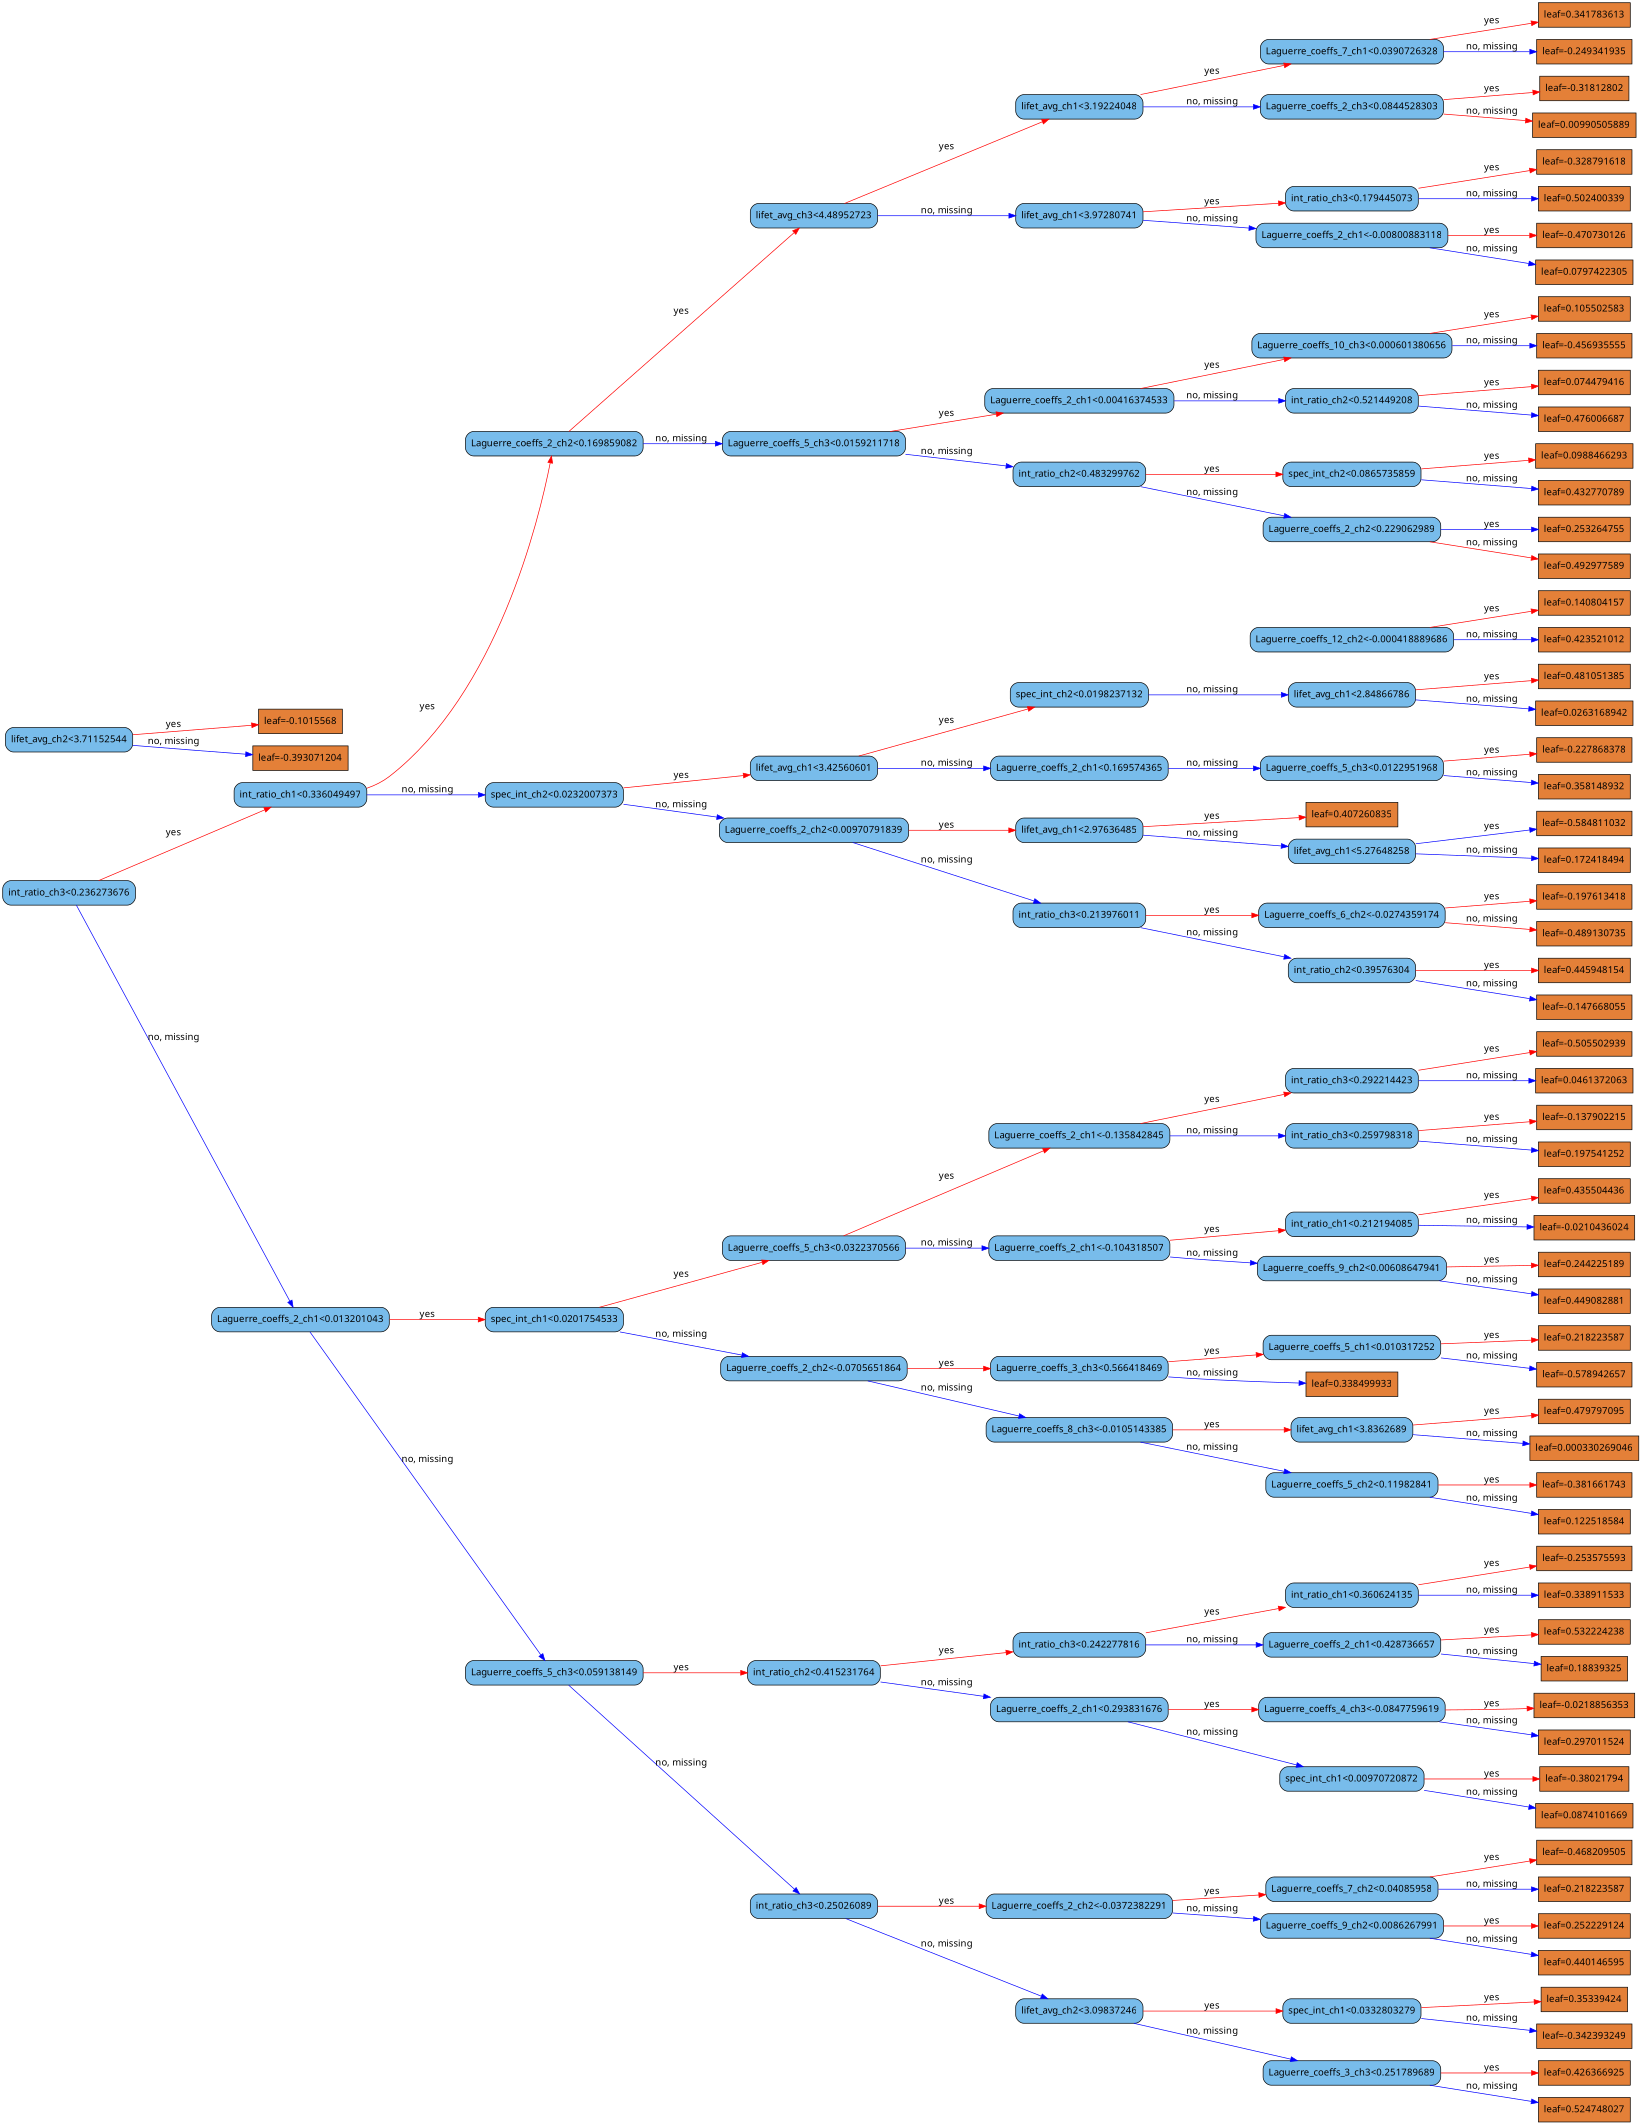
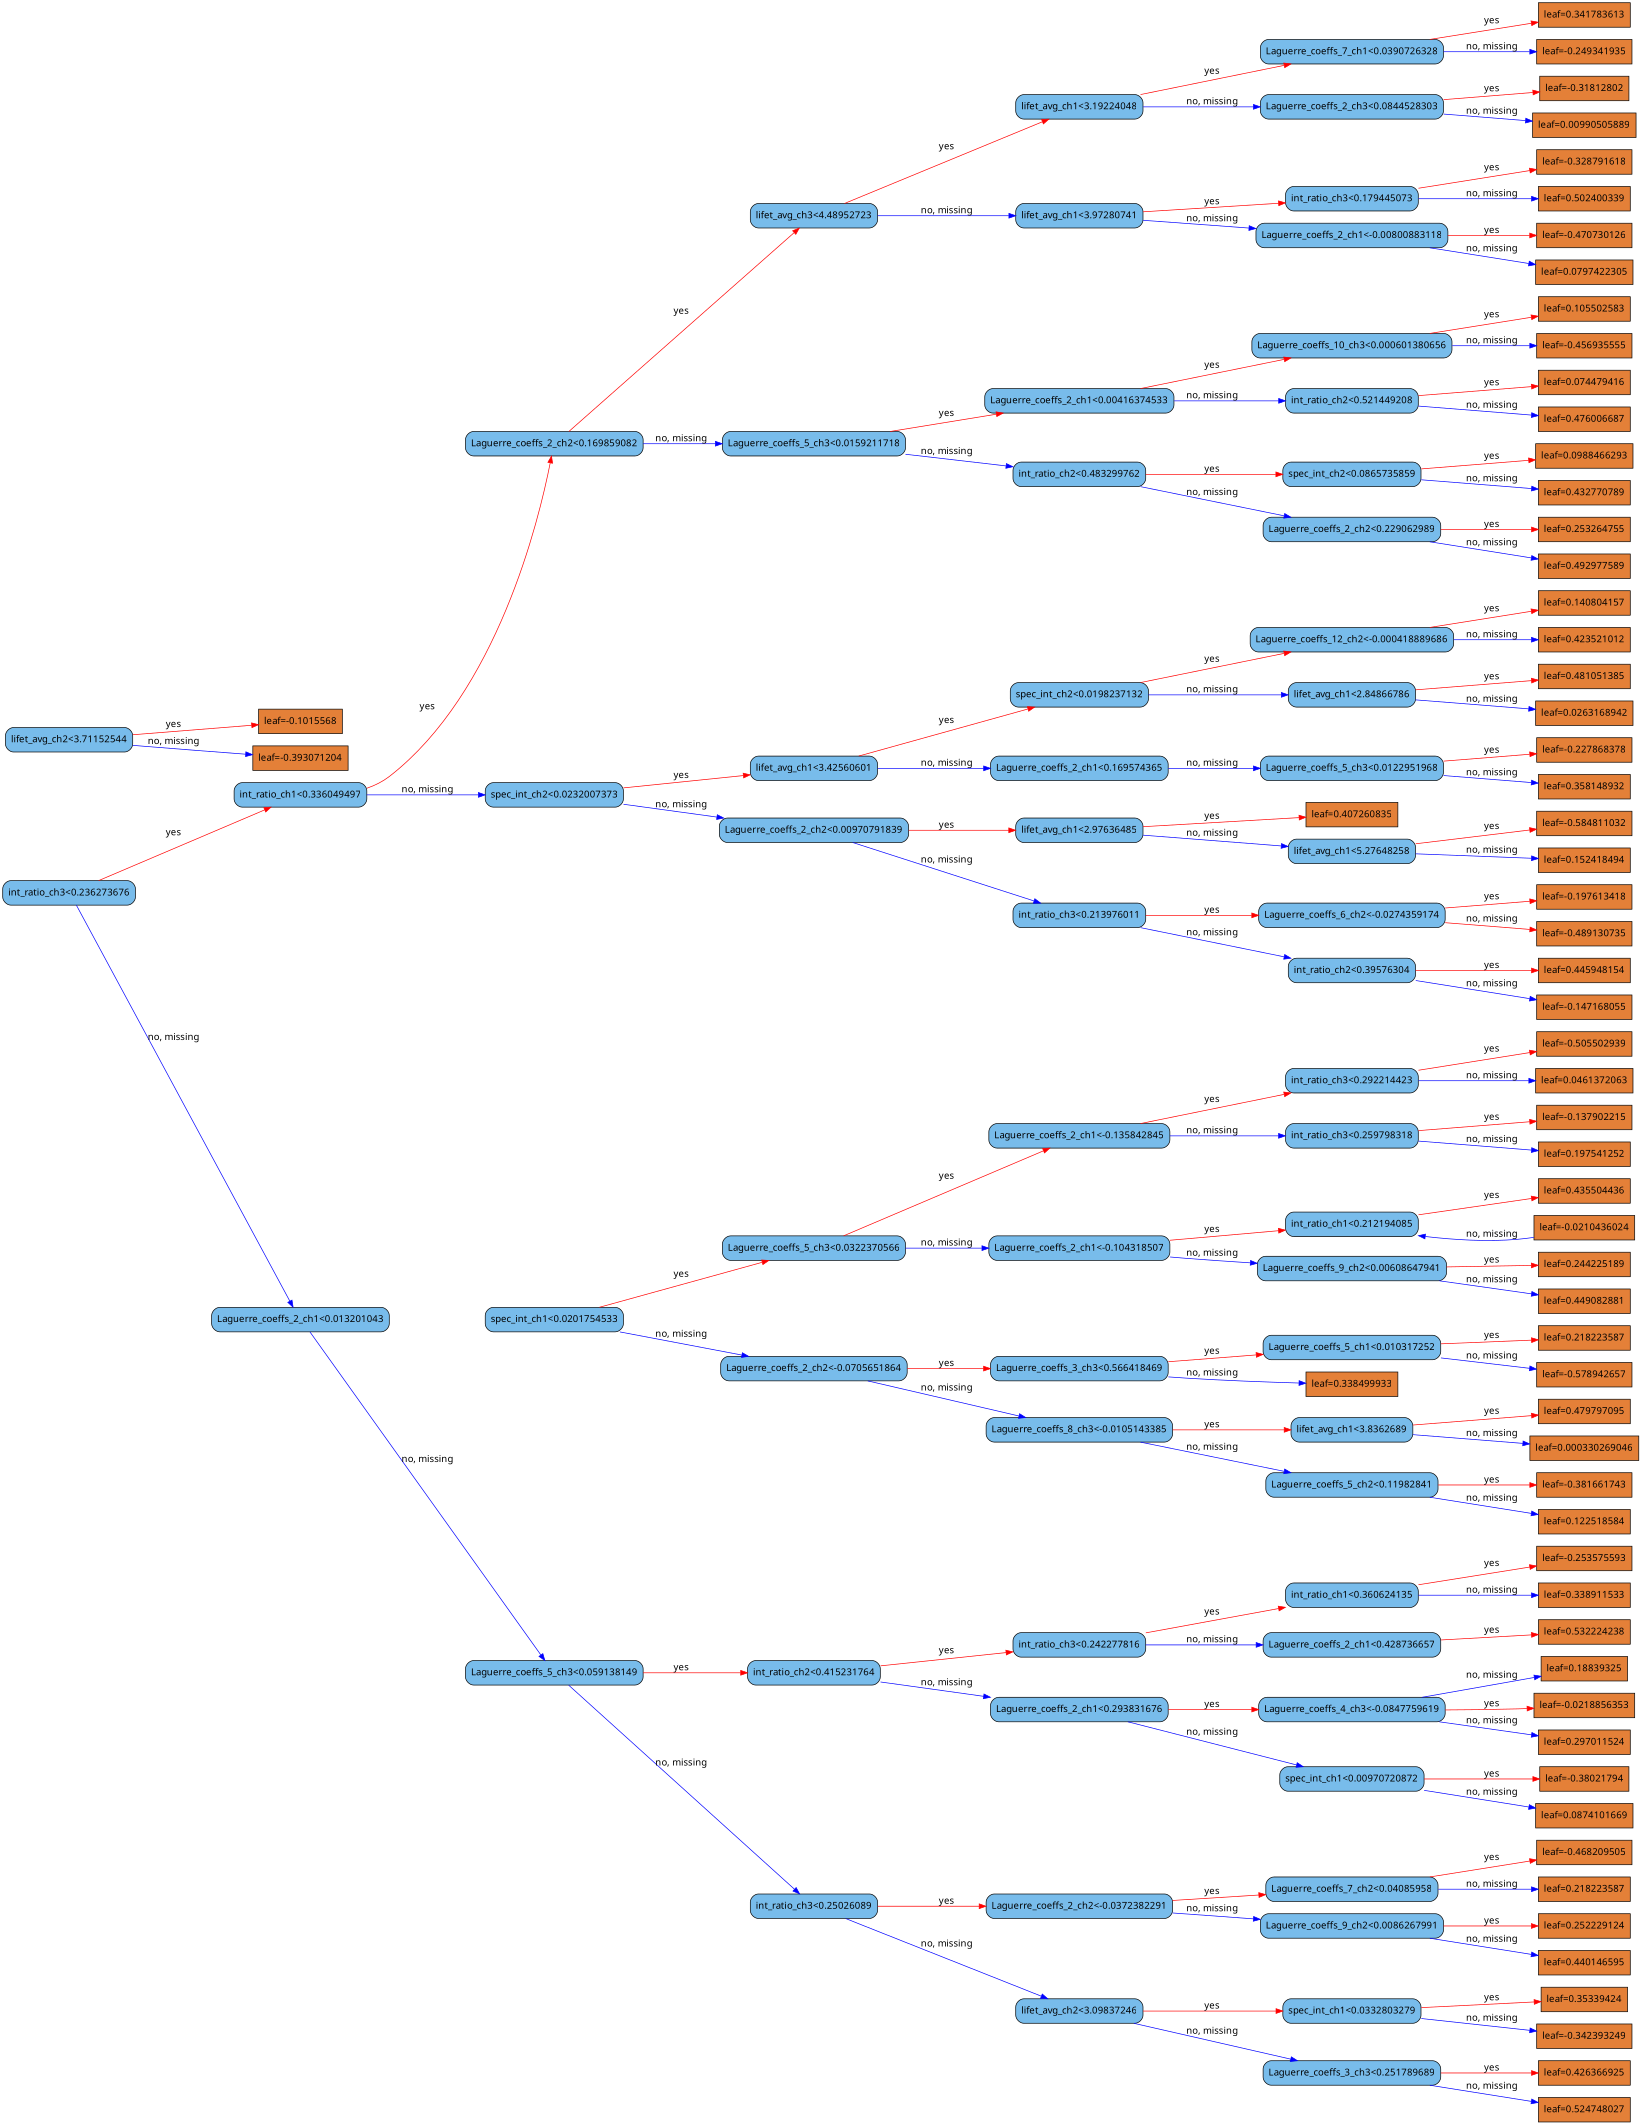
edge "Laguerre_coeffs_2_ch3<0.0844528303" -> "leaf=0.00990505889": color #ff0000 -> #0000ff
edge "Laguerre_coeffs_2_ch2<0.229062989" -> "leaf=0.253264755": color #0000ff -> #ff0000
edge "Laguerre_coeffs_2_ch2<0.229062989" -> "leaf=0.492977589": color #ff0000 -> #0000ff
edge "spec_int_ch2<0.0198237132" -> "Laguerre_coeffs_12_ch2<-0.000418889686": added, label "yes"
edge "lifet_avg_ch1<5.27648258" -> "leaf=-0.584811032": color #0000ff -> #ff0000
node "leaf=0.172418494": label "leaf=0.172418494" -> "leaf=0.152418494"
node "leaf=-0.147668055": label "leaf=-0.147668055" -> "leaf=-0.147168055"
edge "int_ratio_ch1<0.212194085" -> "leaf=-0.0210436024": reversed
edge "Laguerre_coeffs_2_ch1<0.013201043" -> "spec_int_ch1<0.0201754533": removed, label "yes"
edge "Laguerre_coeffs_2_ch1<0.428736657" -> "leaf=0.18839325": now "Laguerre_coeffs_4_ch3<-0.0847759619" -> "leaf=0.18839325"
